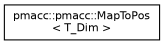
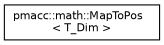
node "pmacc::pmacc::MapToPos < T_Dim >": label "pmacc::pmacc::MapToPos < T_Dim >" -> "pmacc::math::MapToPos < T_Dim >"
